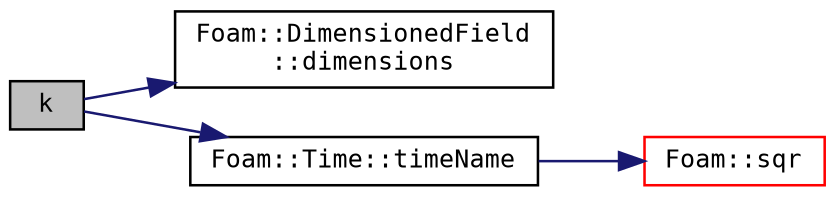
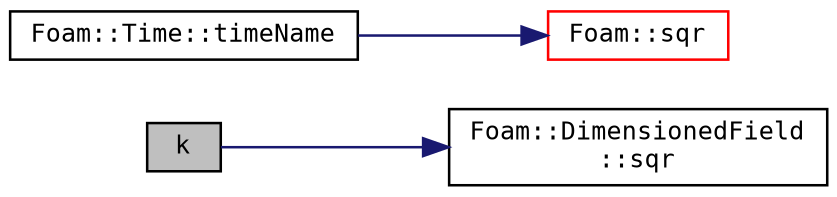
node "Foam::DimensionedField ::dimensions": label "Foam::DimensionedField ::dimensions" -> "Foam::DimensionedField ::sqr"
edge "k" -> "Foam::Time::timeName": removed
